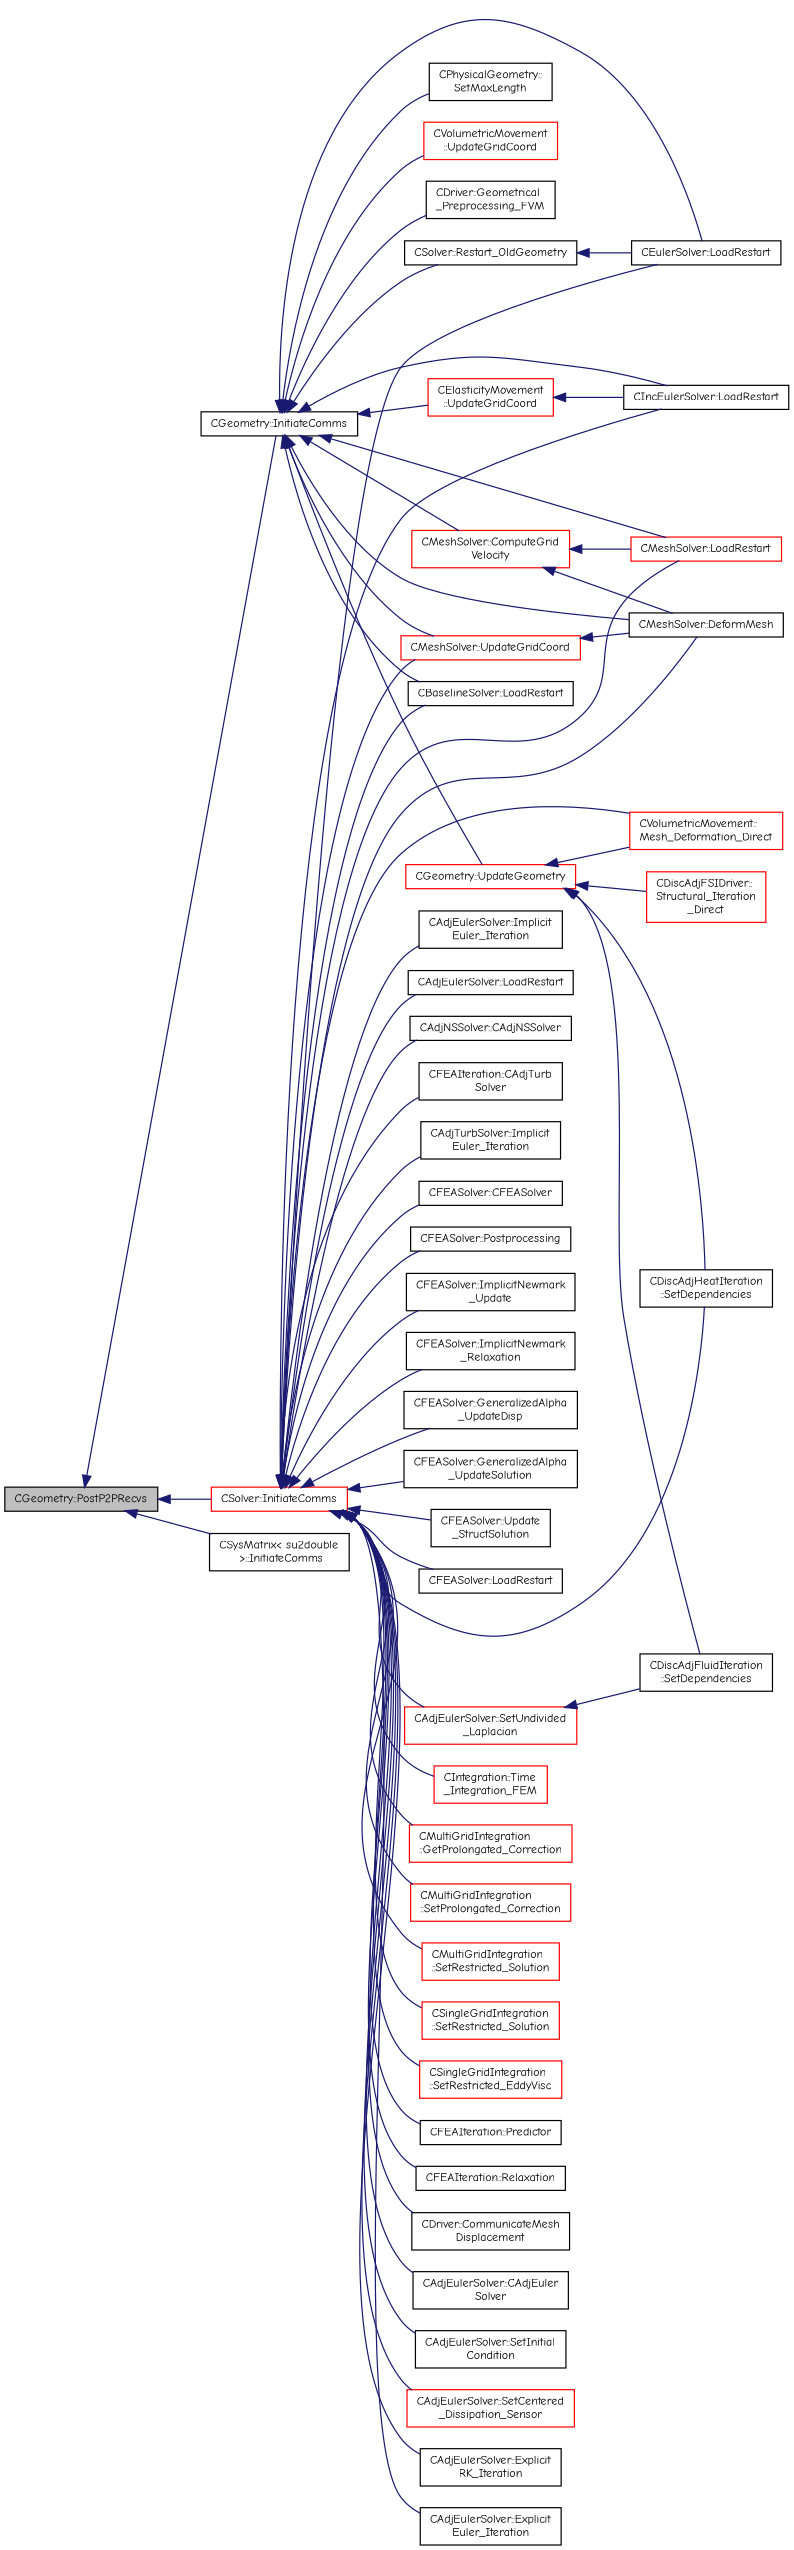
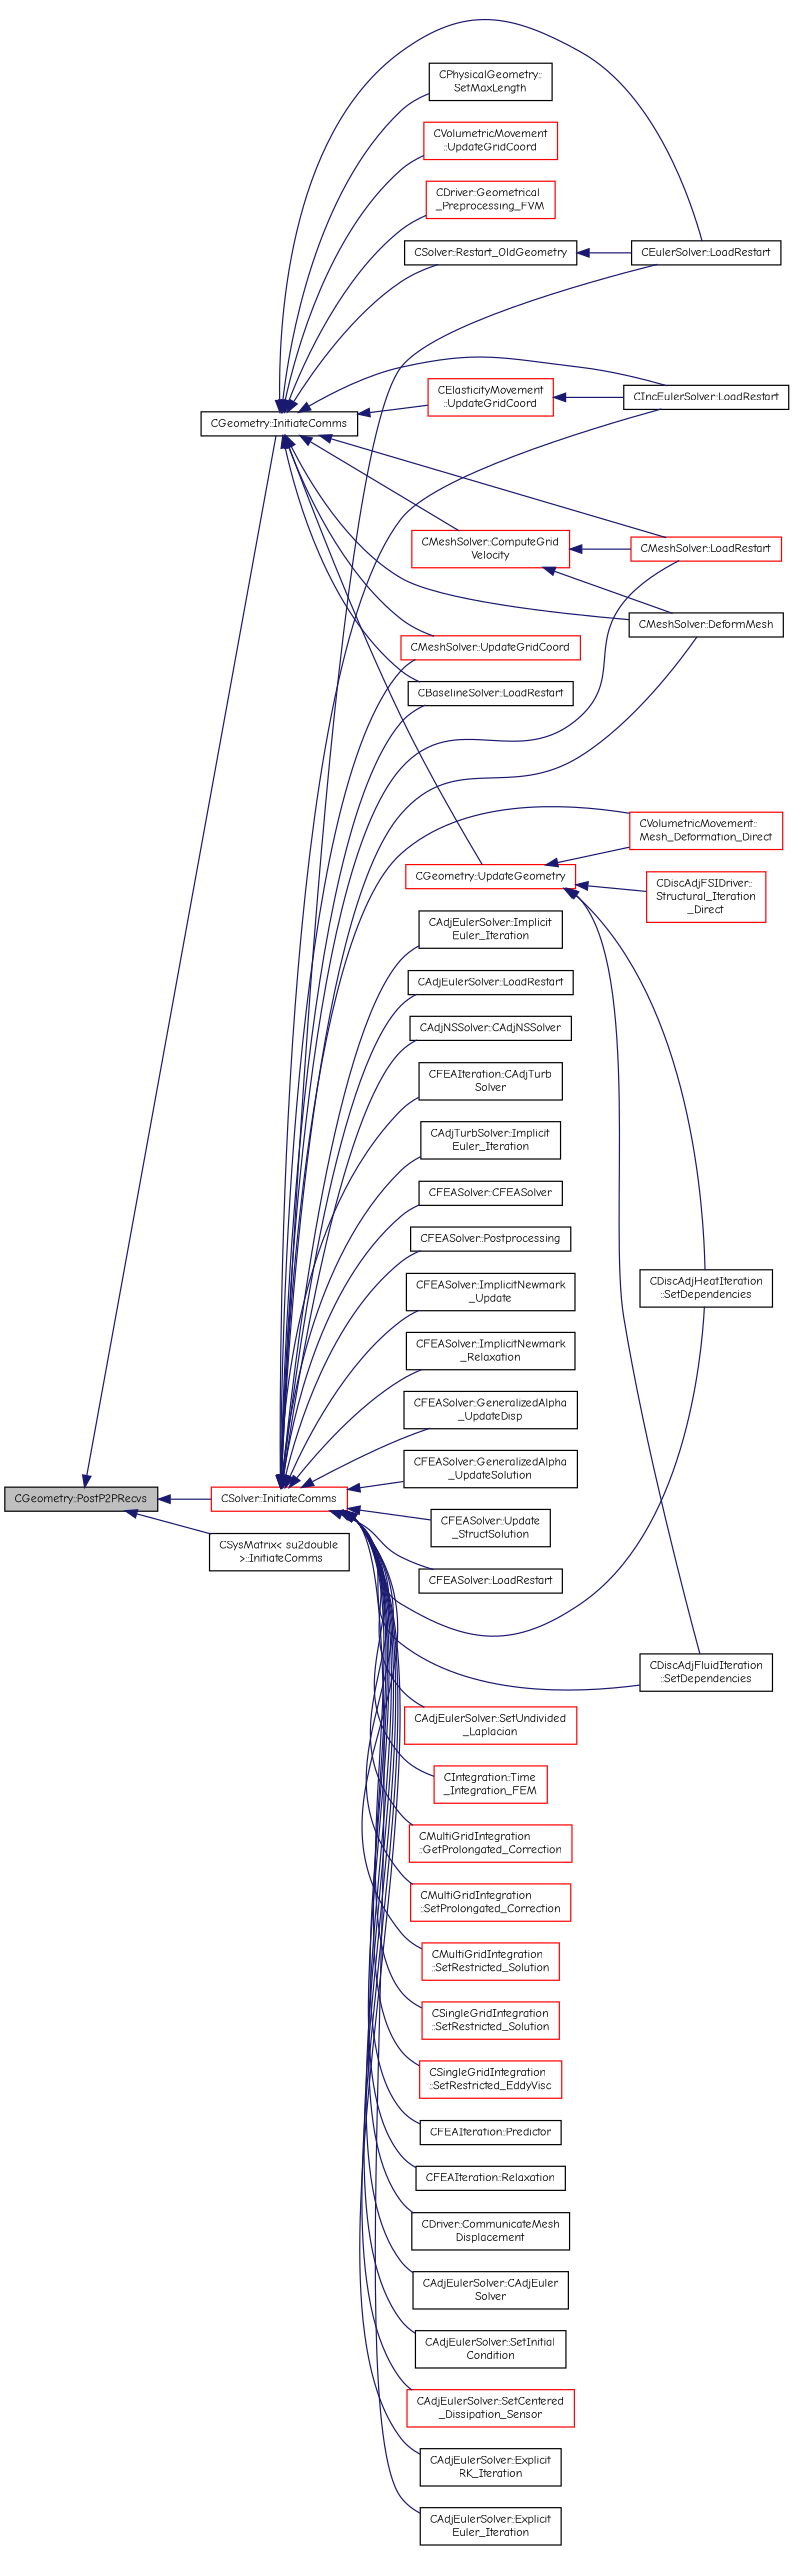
node "CDriver::Geometrical _Preprocessing_FVM": color black -> red
edge "CMeshSolver::DeformMesh" -> "CMeshSolver::UpdateGridCoord": removed
edge "CDiscAdjFluidIteration ::SetDependencies" -> "CAdjEulerSolver::SetUndivided _Laplacian": now "CDiscAdjFluidIteration ::SetDependencies" -> "CSolver::InitiateComms"
